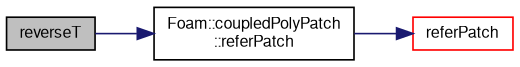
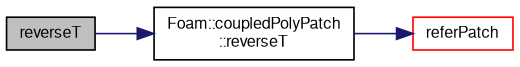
node "Foam::coupledPolyPatch ::referPatch": label "Foam::coupledPolyPatch ::referPatch" -> "Foam::coupledPolyPatch ::reverseT"
